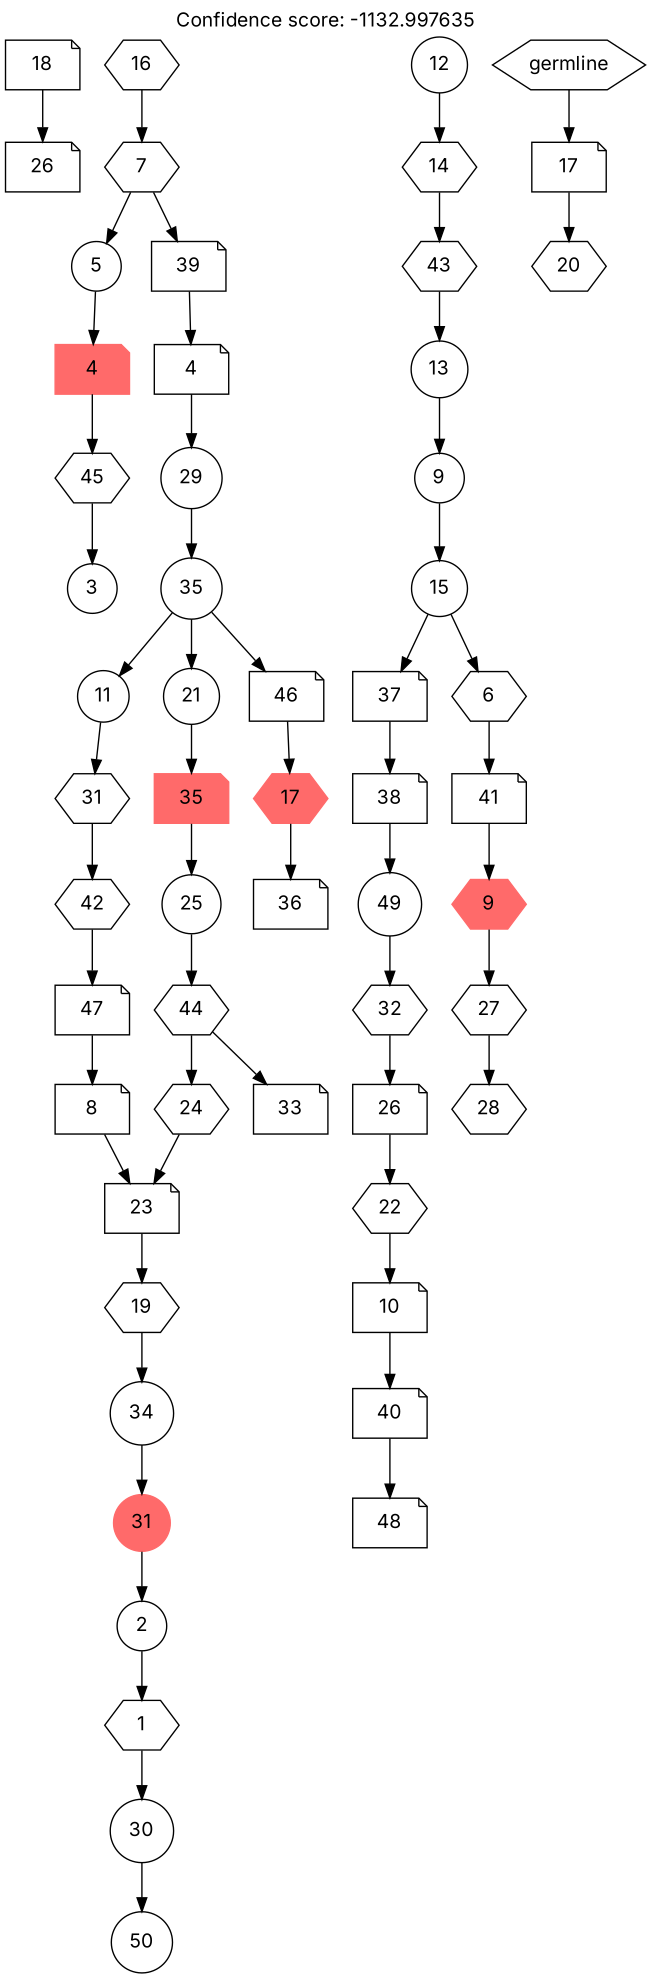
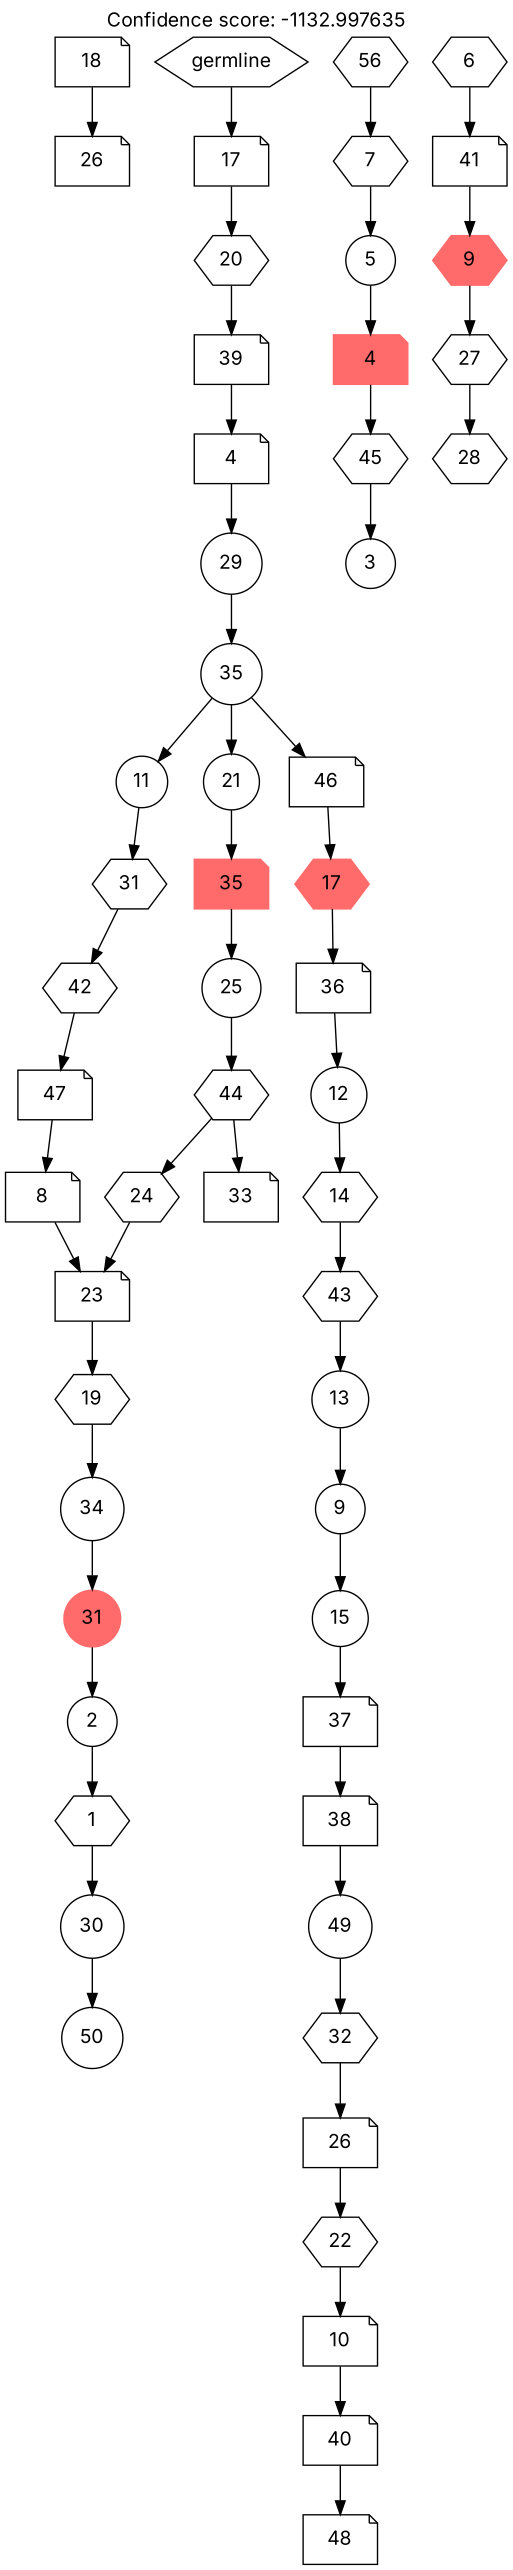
node "16": label "16" -> "56"
edge "7" -> "39": now "20" -> "39"
edge "15" -> "6": removed
edge "36" -> "12": added
